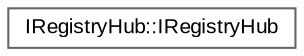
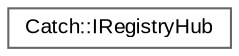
node "IRegistryHub::IRegistryHub": label "IRegistryHub::IRegistryHub" -> "Catch::IRegistryHub"
